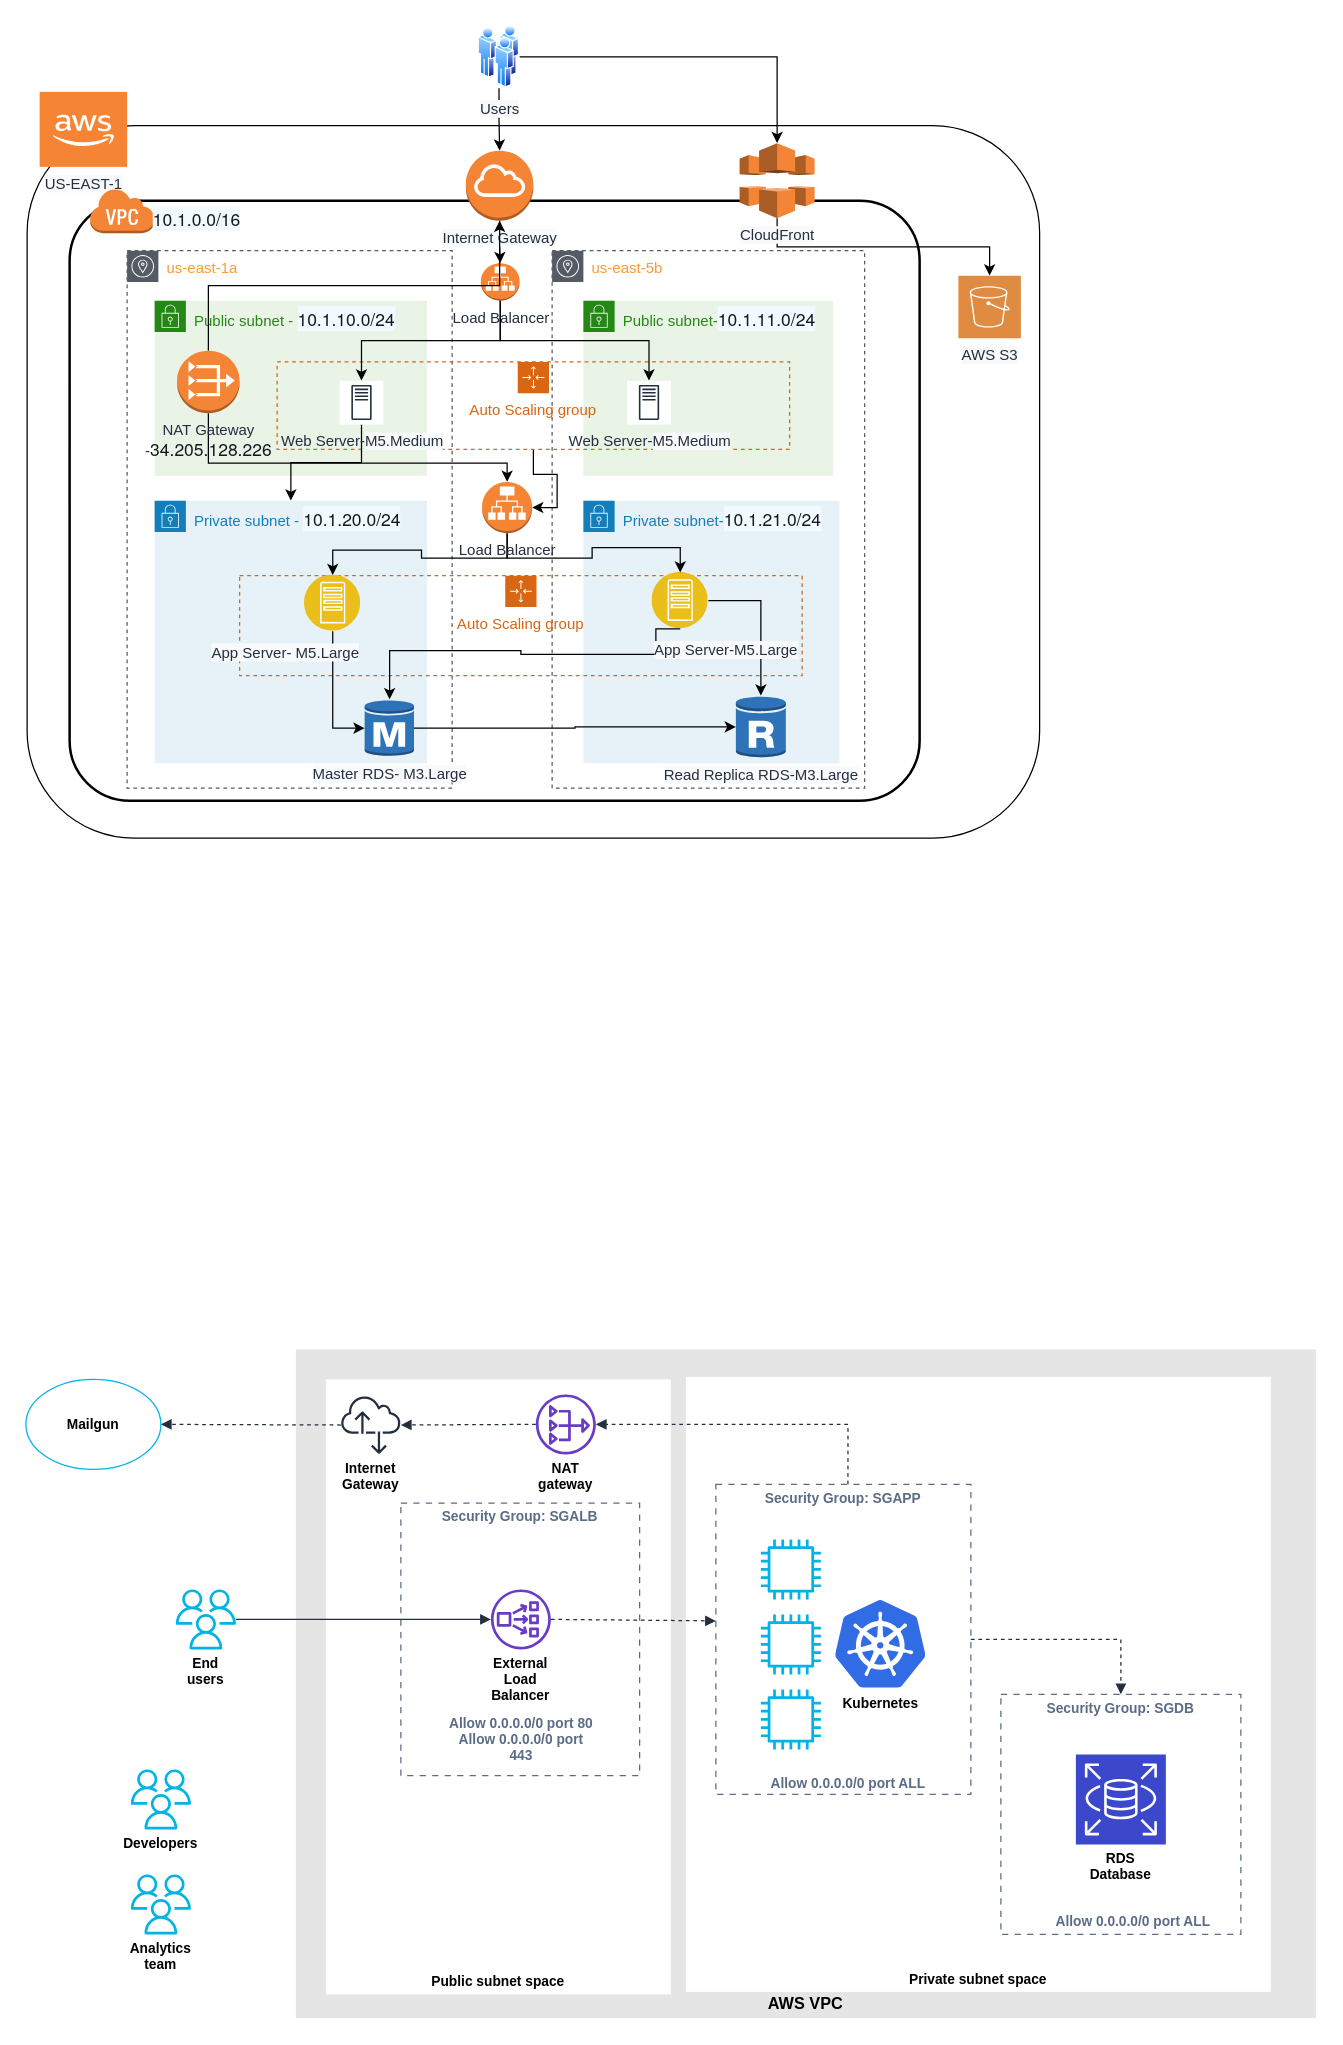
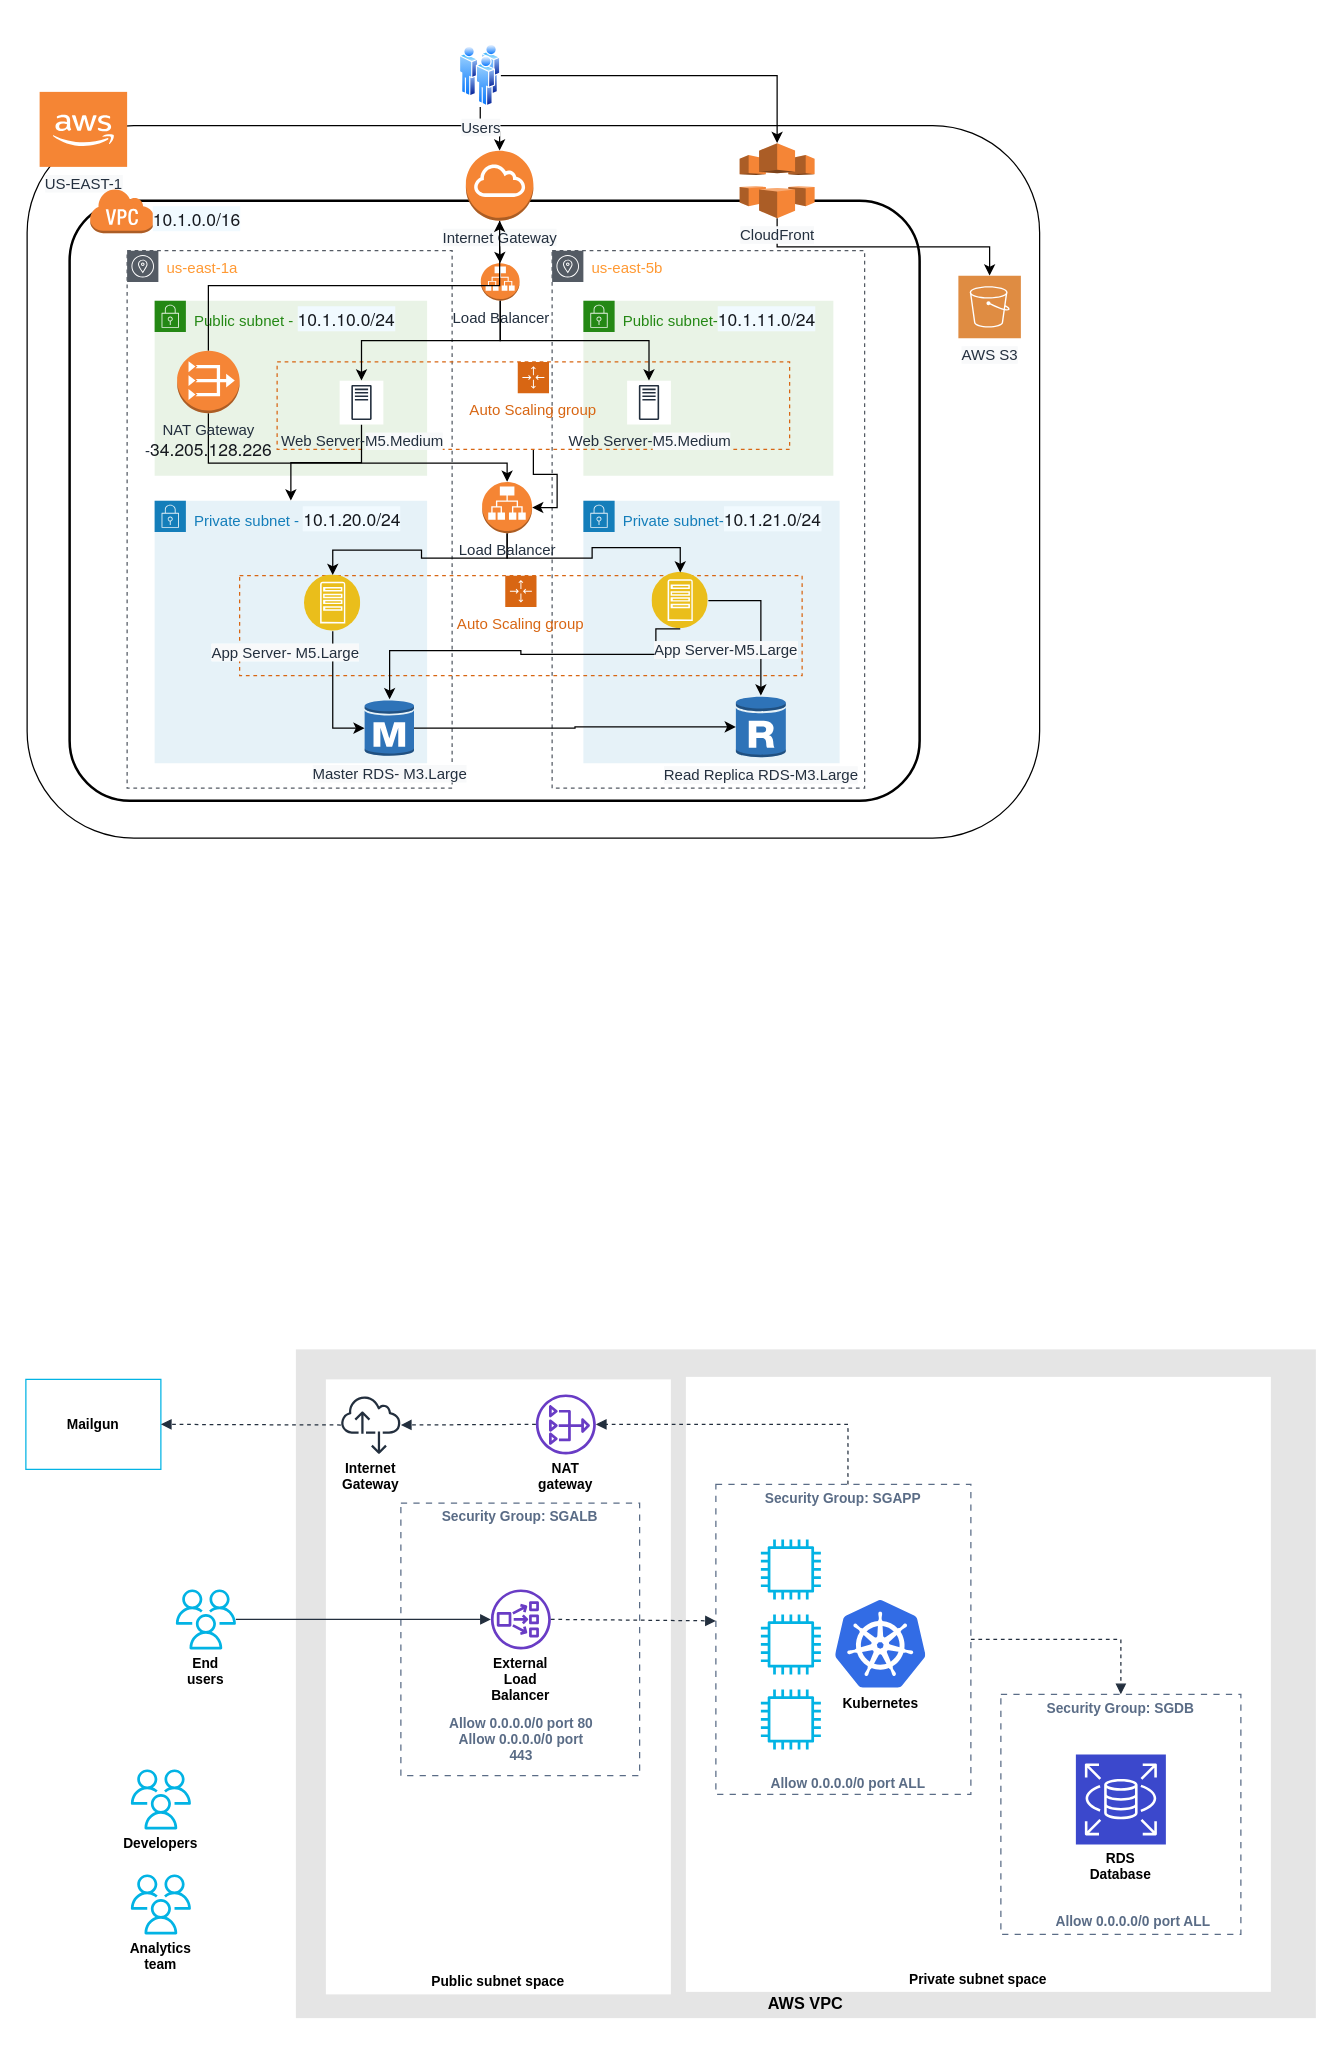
node "Users": moved (499, 57) -> (480, 76)
node "Mailgun": shape ellipse -> rectangle
